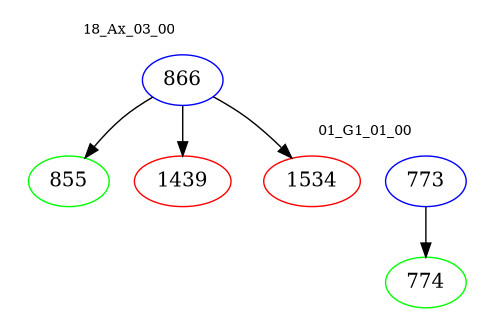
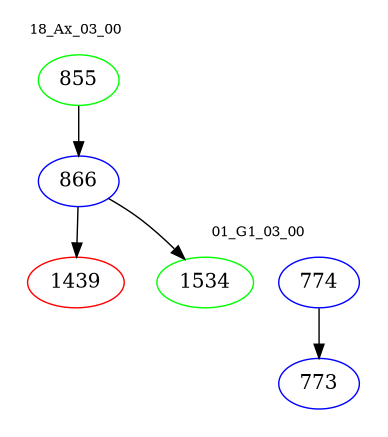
edge "866" -> "855": reversed
cluster "01_G1_01_00": label "01_G1_01_00" -> "01_G1_03_00"
node "1534": color red -> green
edge "773" -> "774": reversed
node "774": color green -> blue
